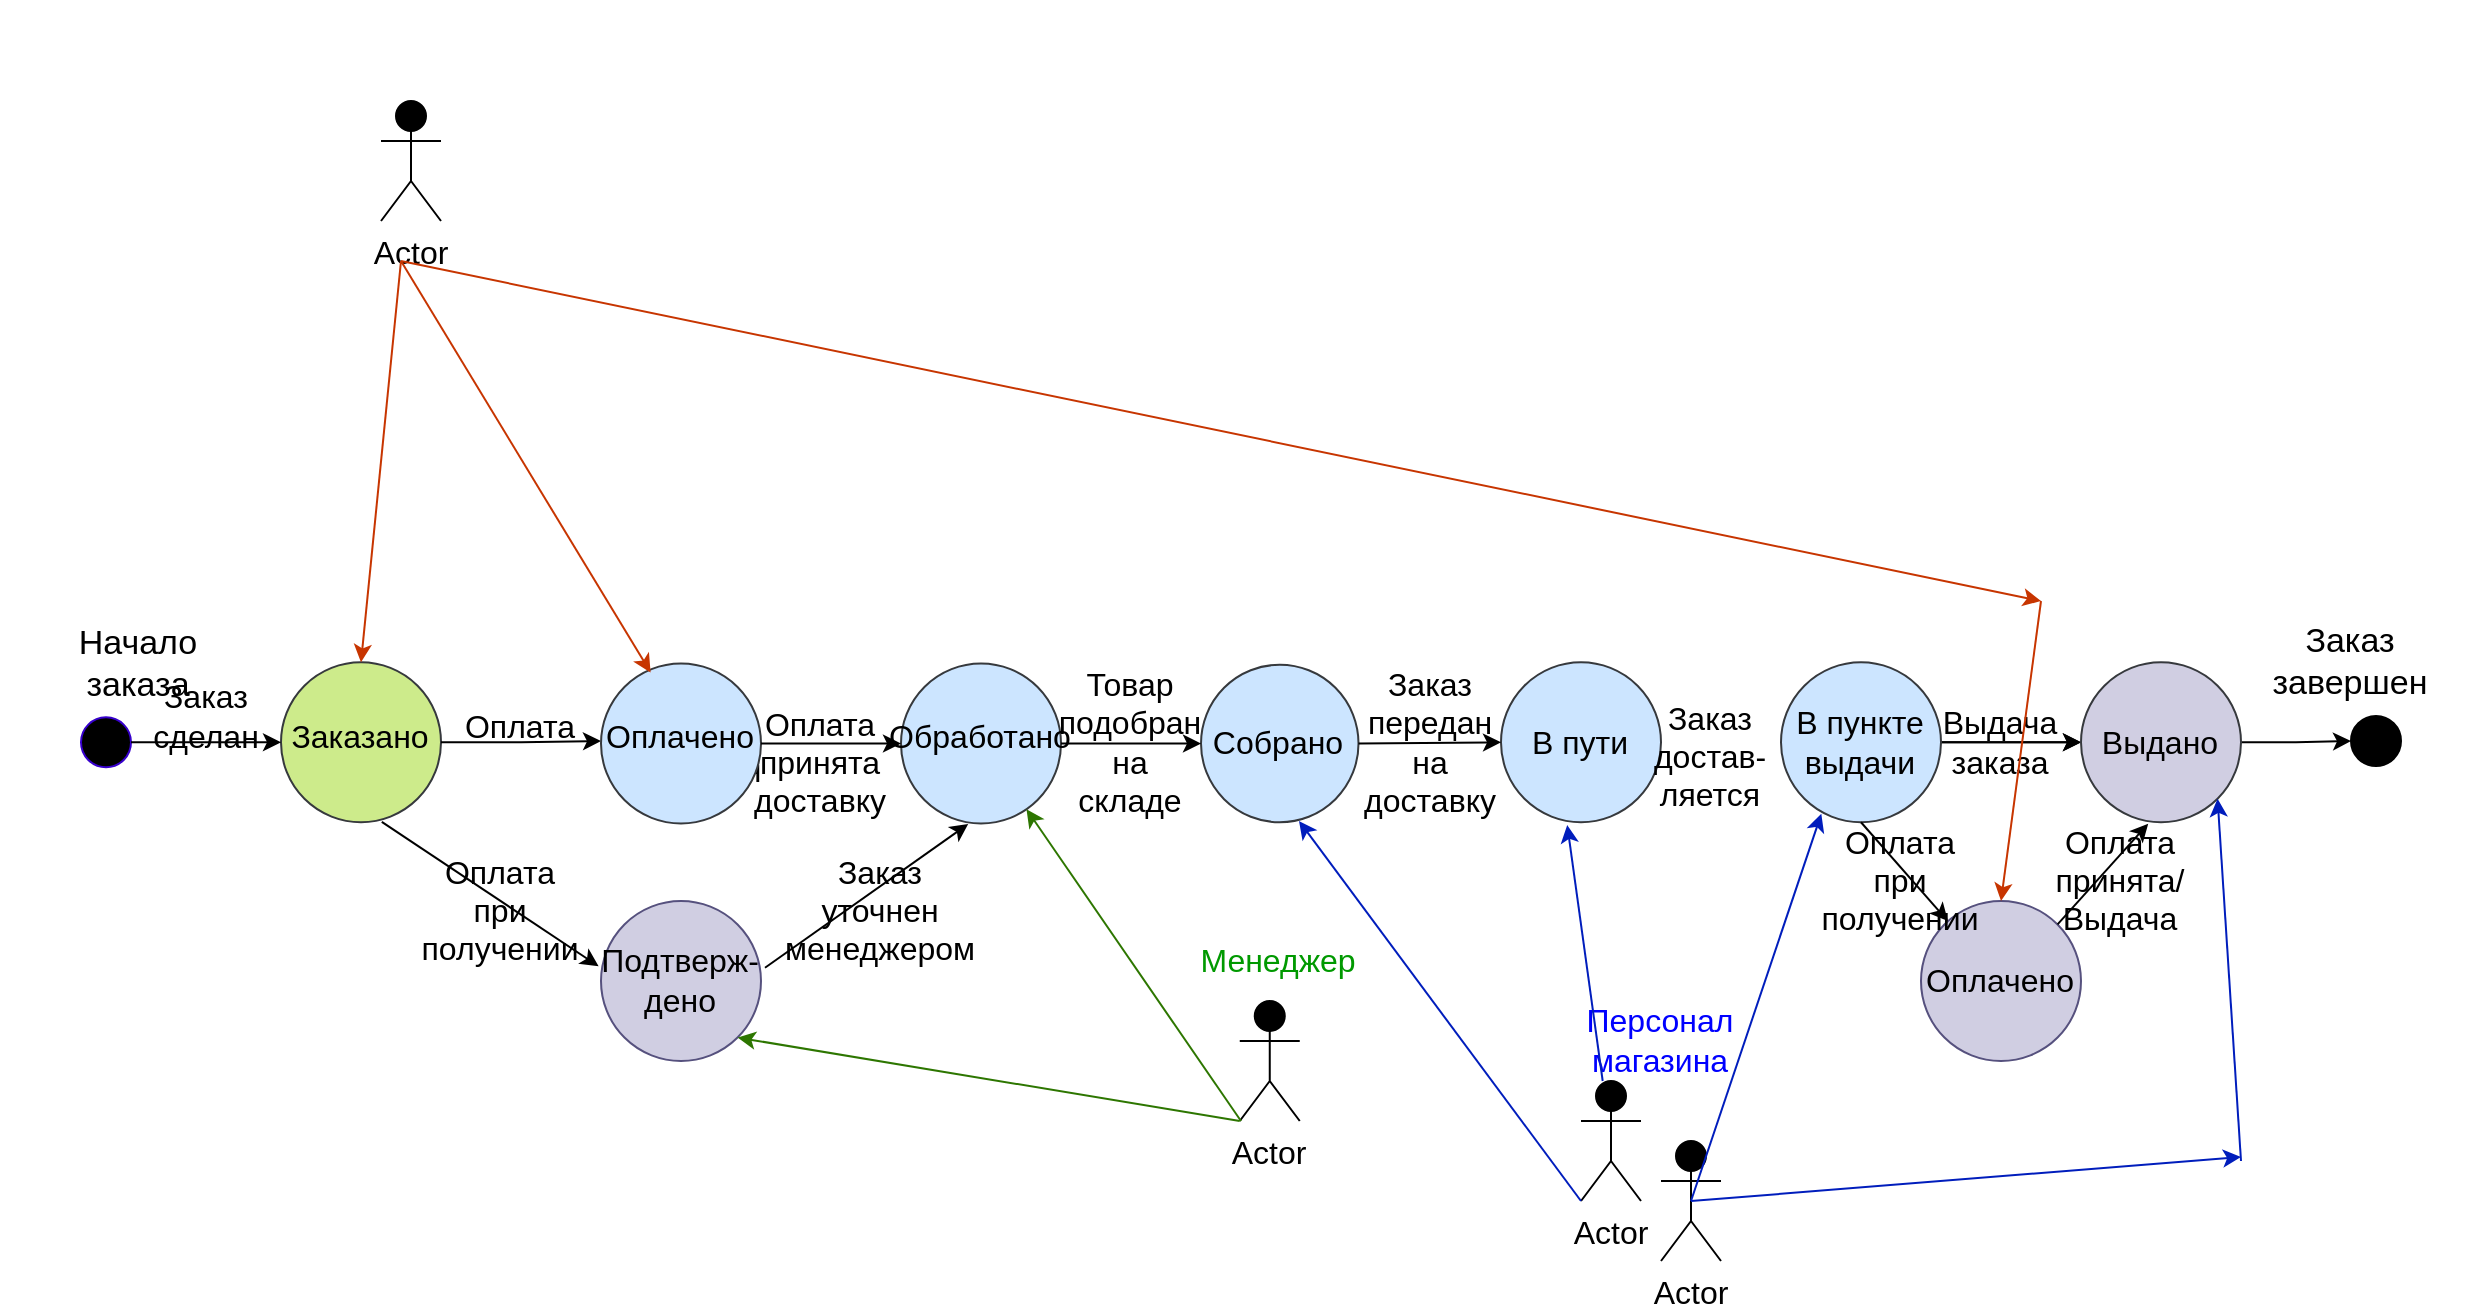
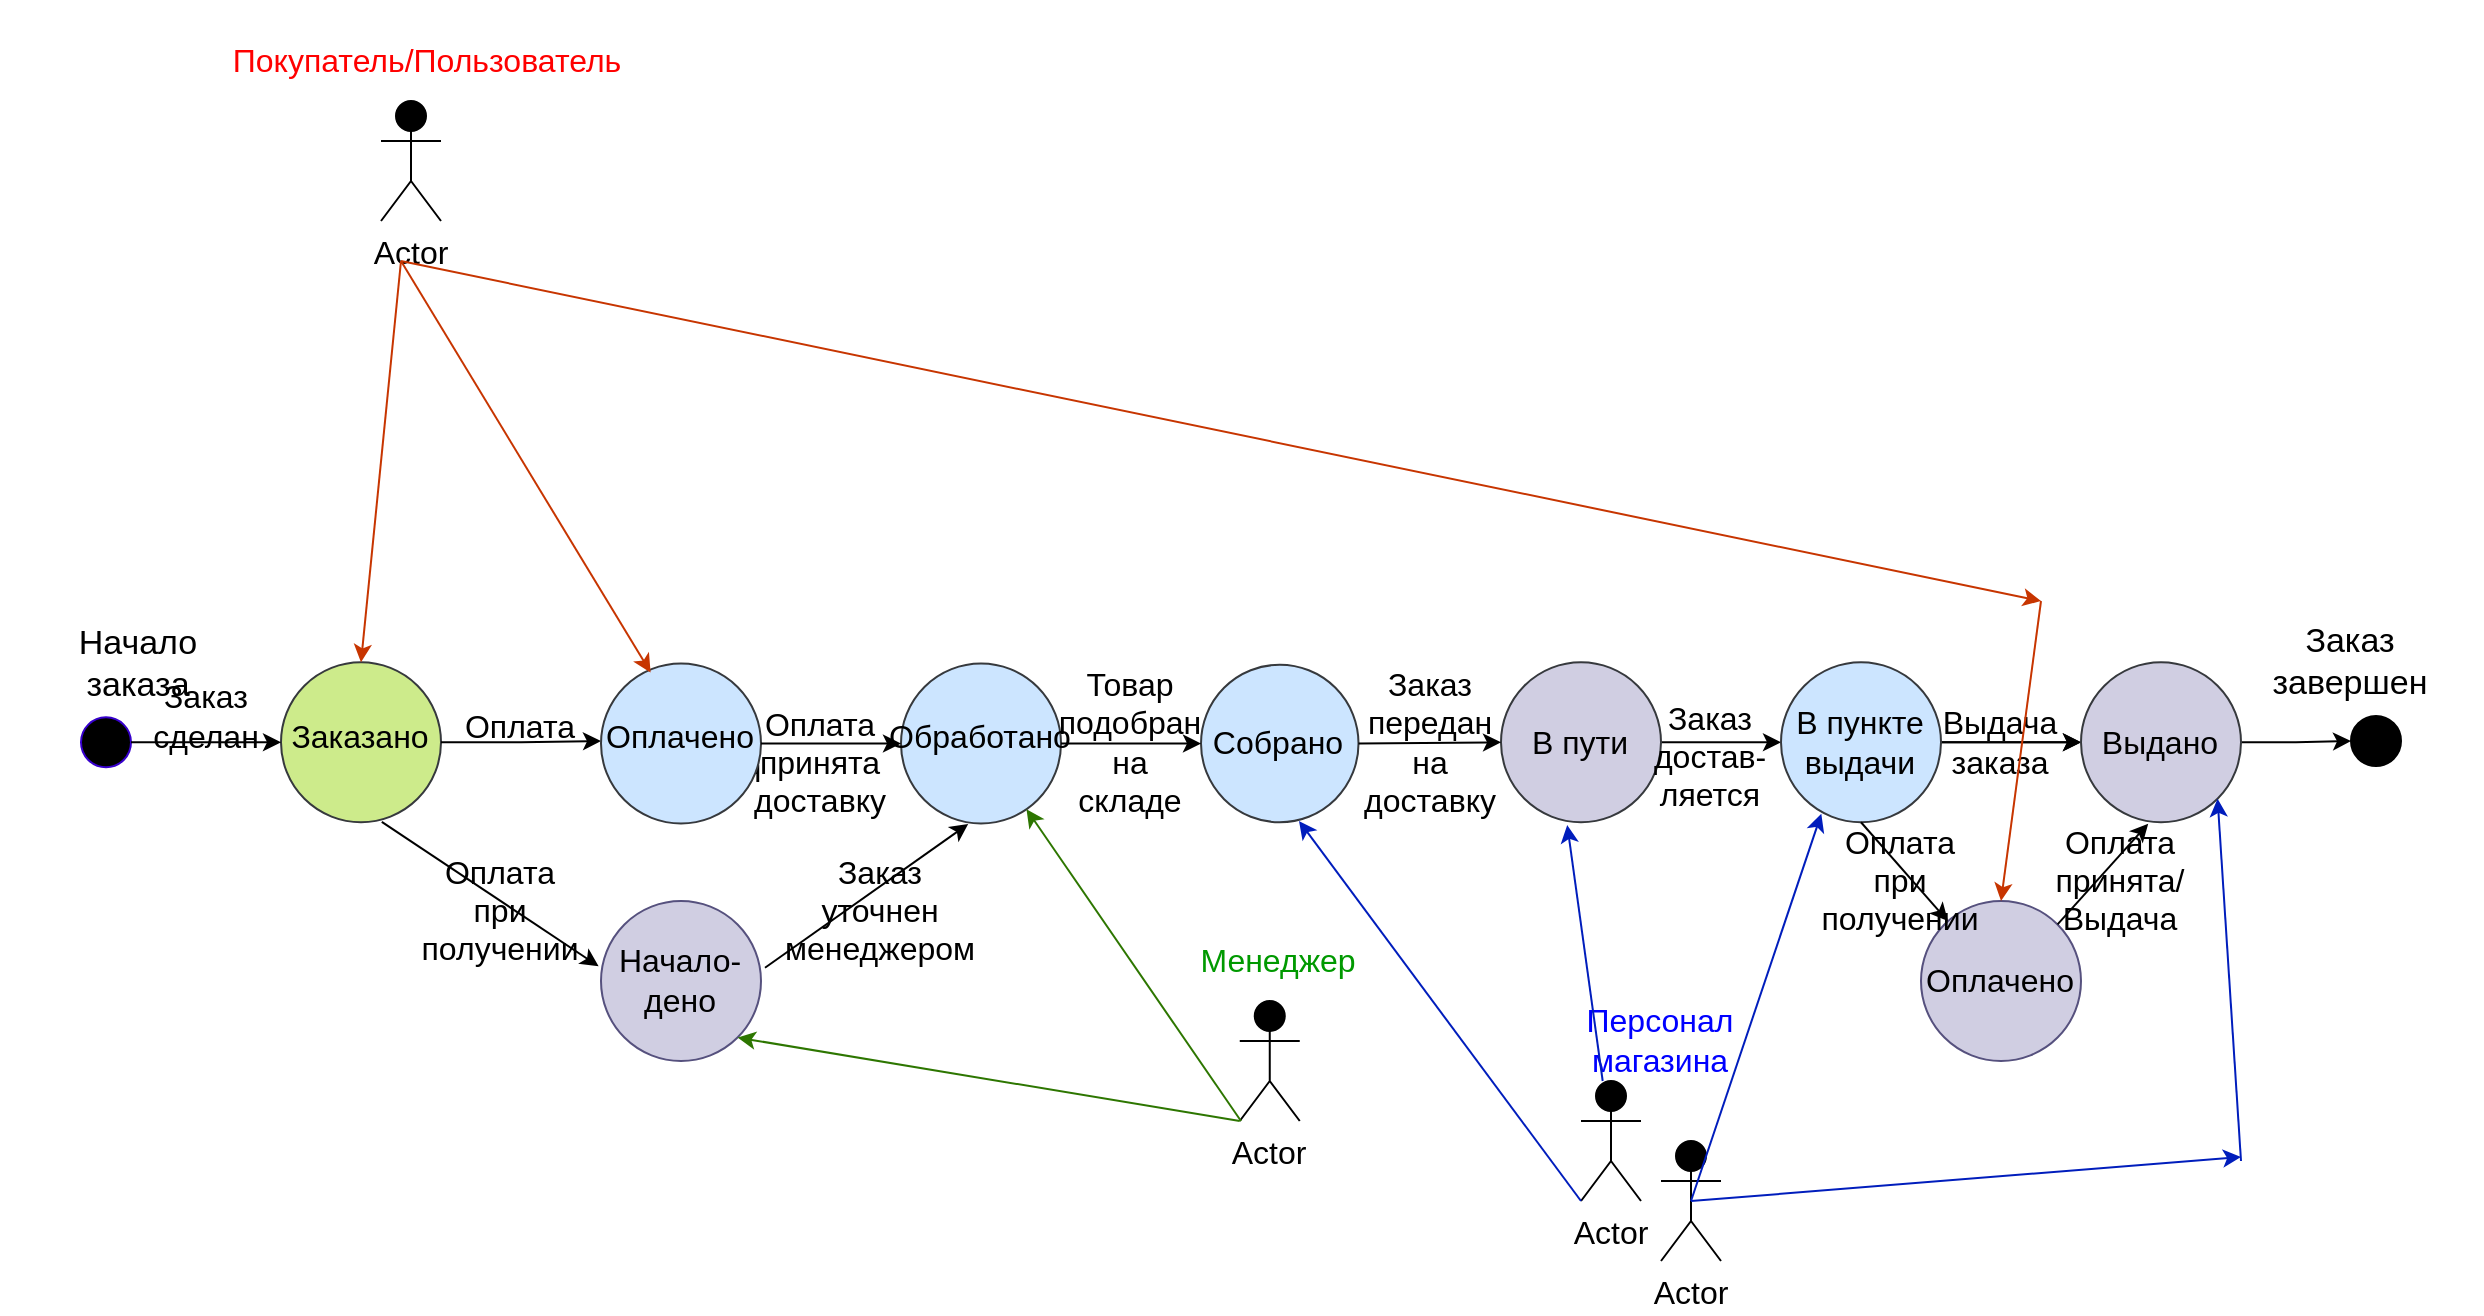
node "Покупатель/Пользователь": added
node "В пути": fillcolor #cce5ff -> #d0cee2
edge "В пути" -> "В пункте выдачи": added
node "Подтверж- дено": label "Подтверж- дено" -> "Начало- дено"
